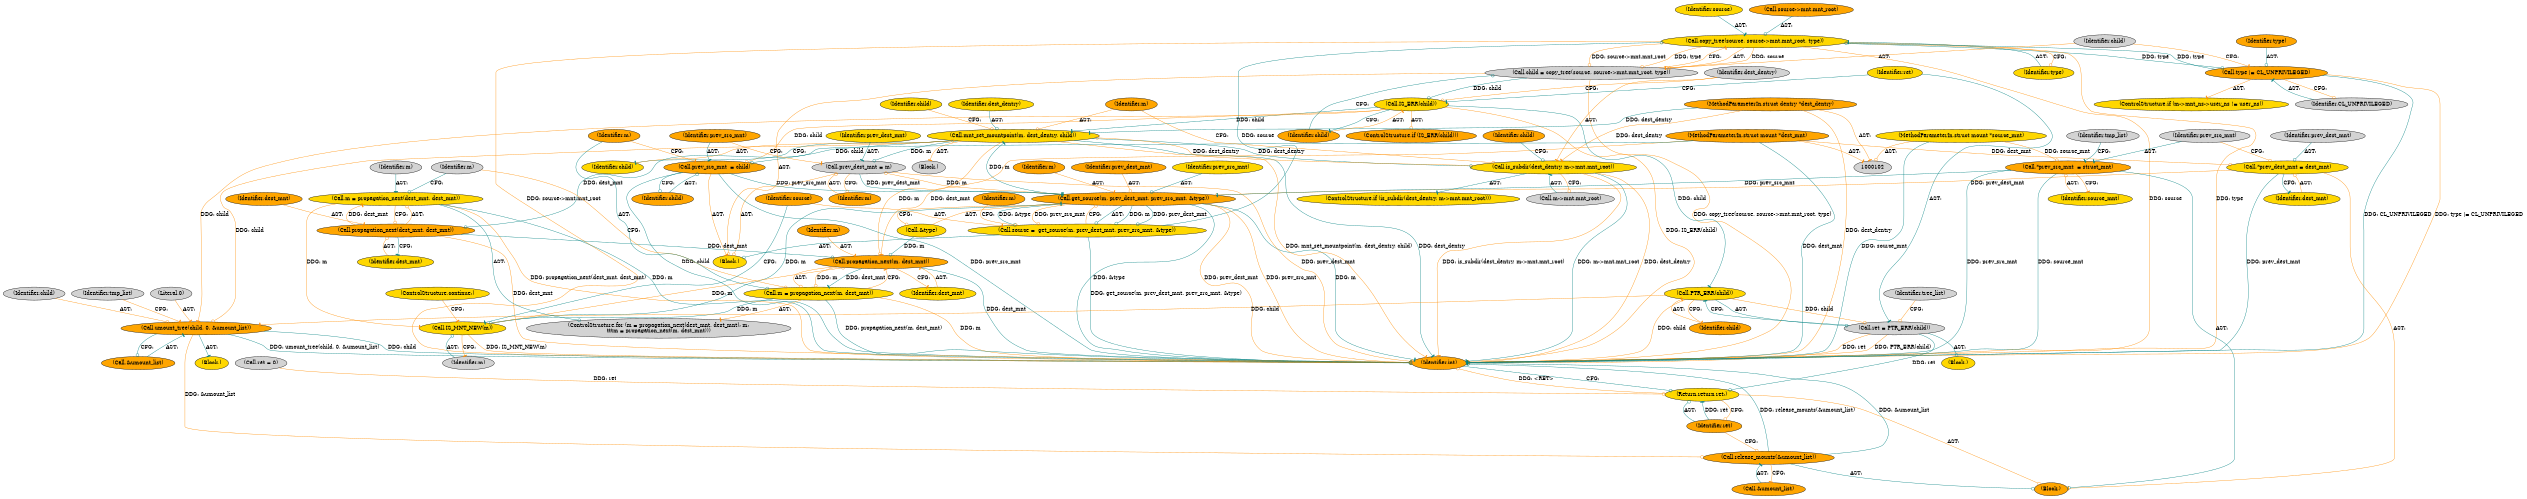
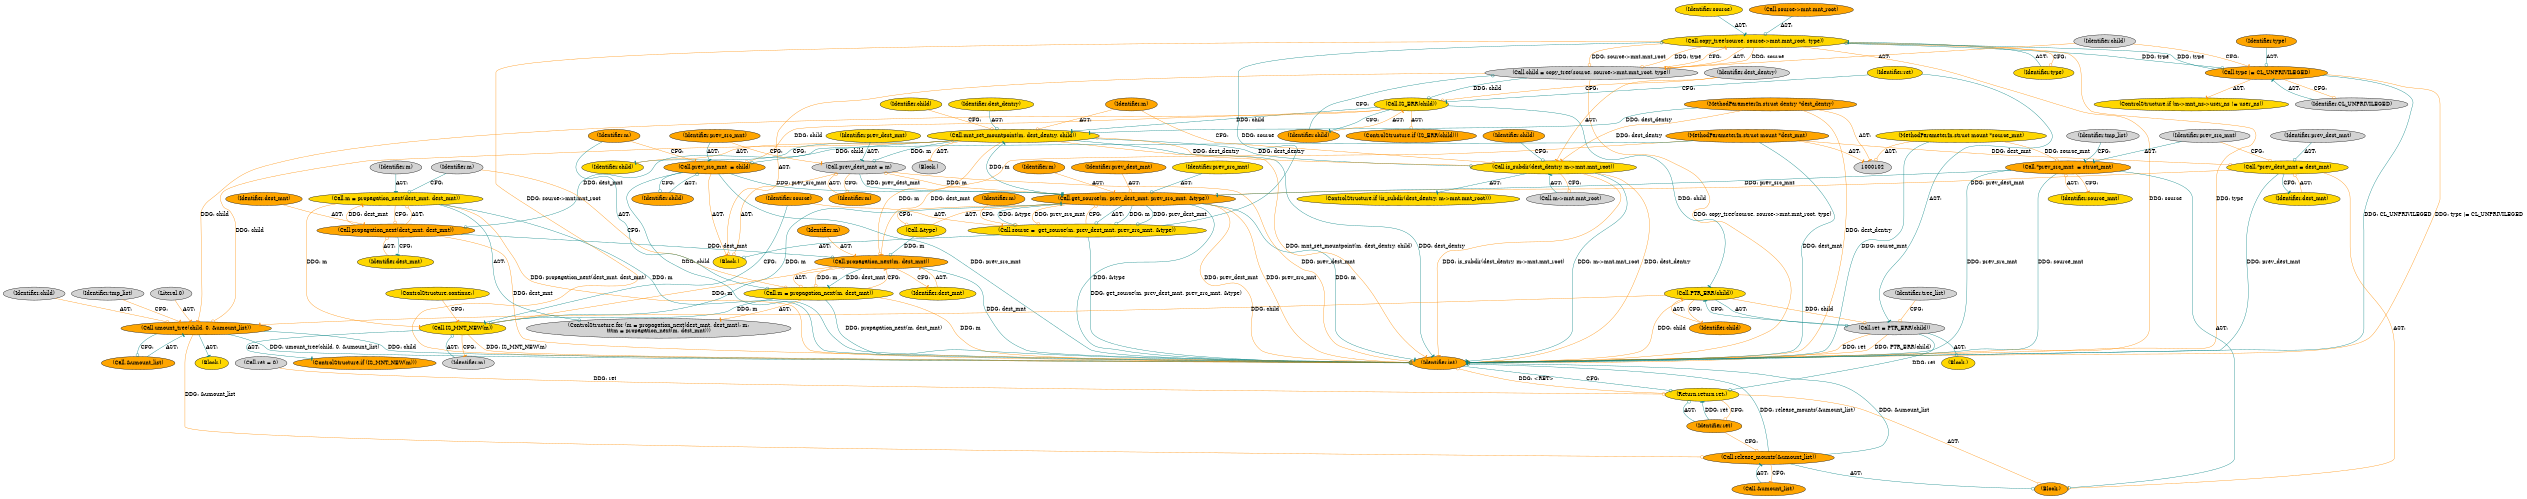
edge "(Call,IS_ERR(child))" -> "(Identifier,int)": removed, label "DDG: IS_ERR(child)"
node "(ControlStructure,if (IS_MNT_NEW(m)))": added
